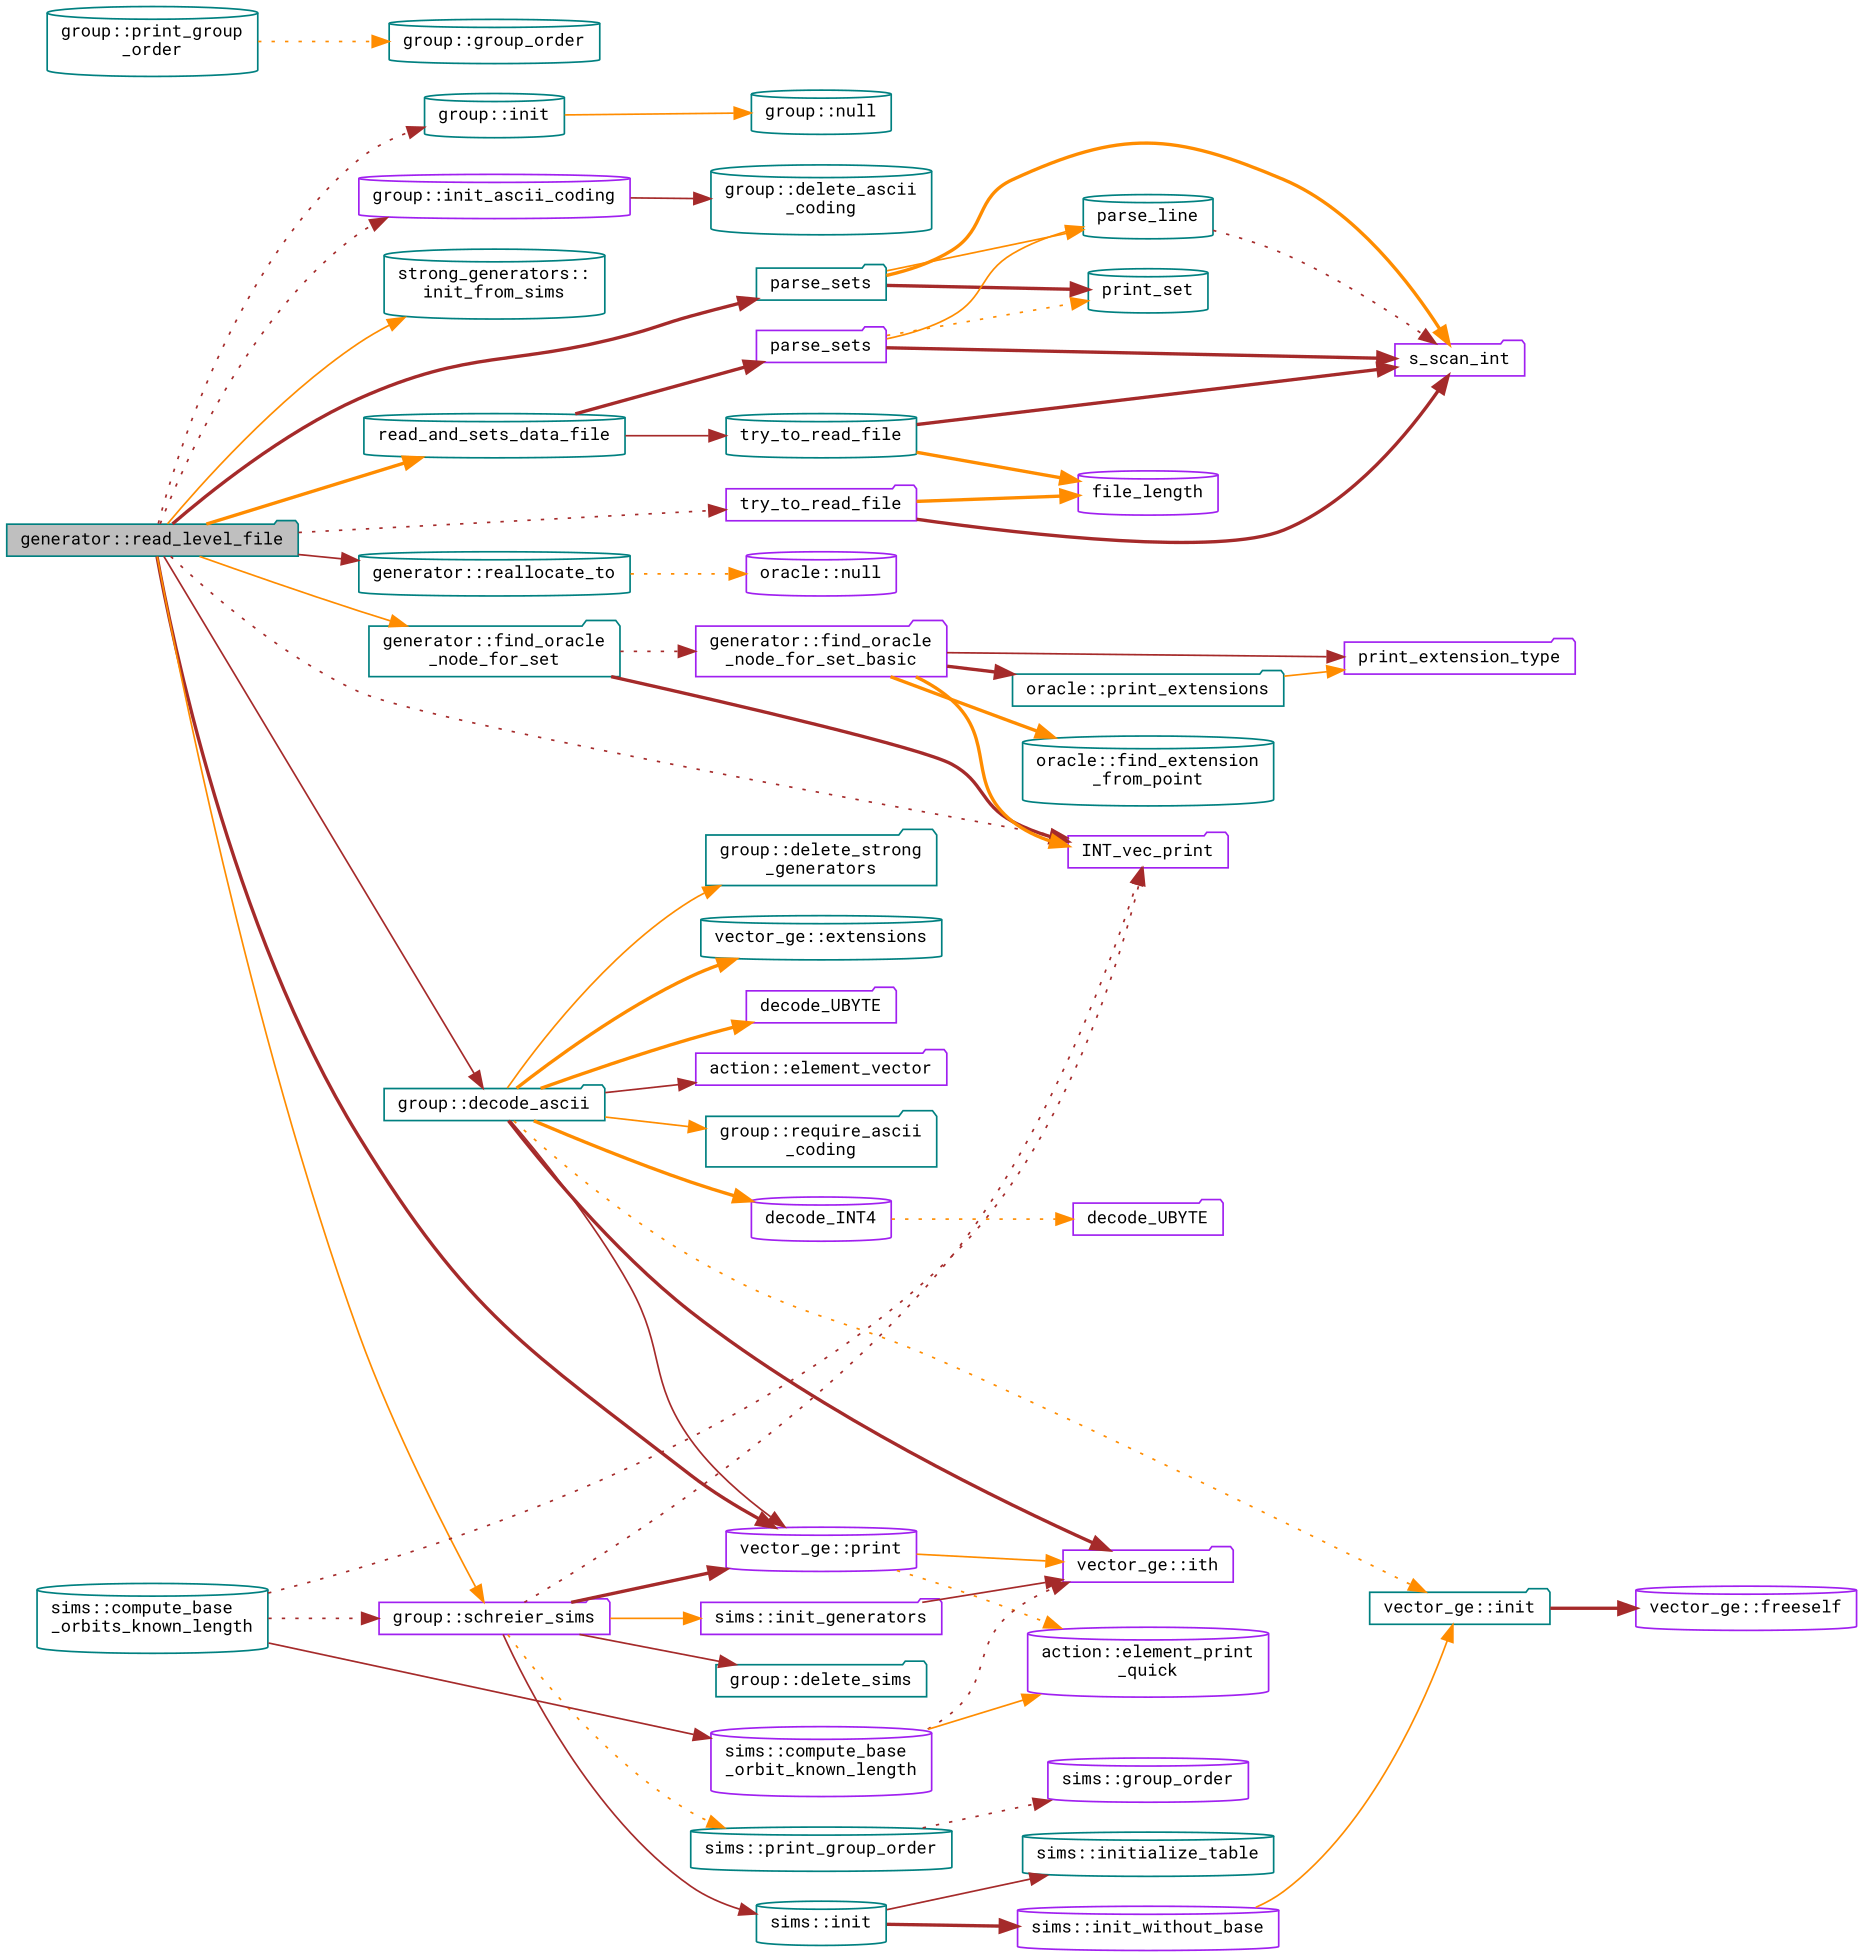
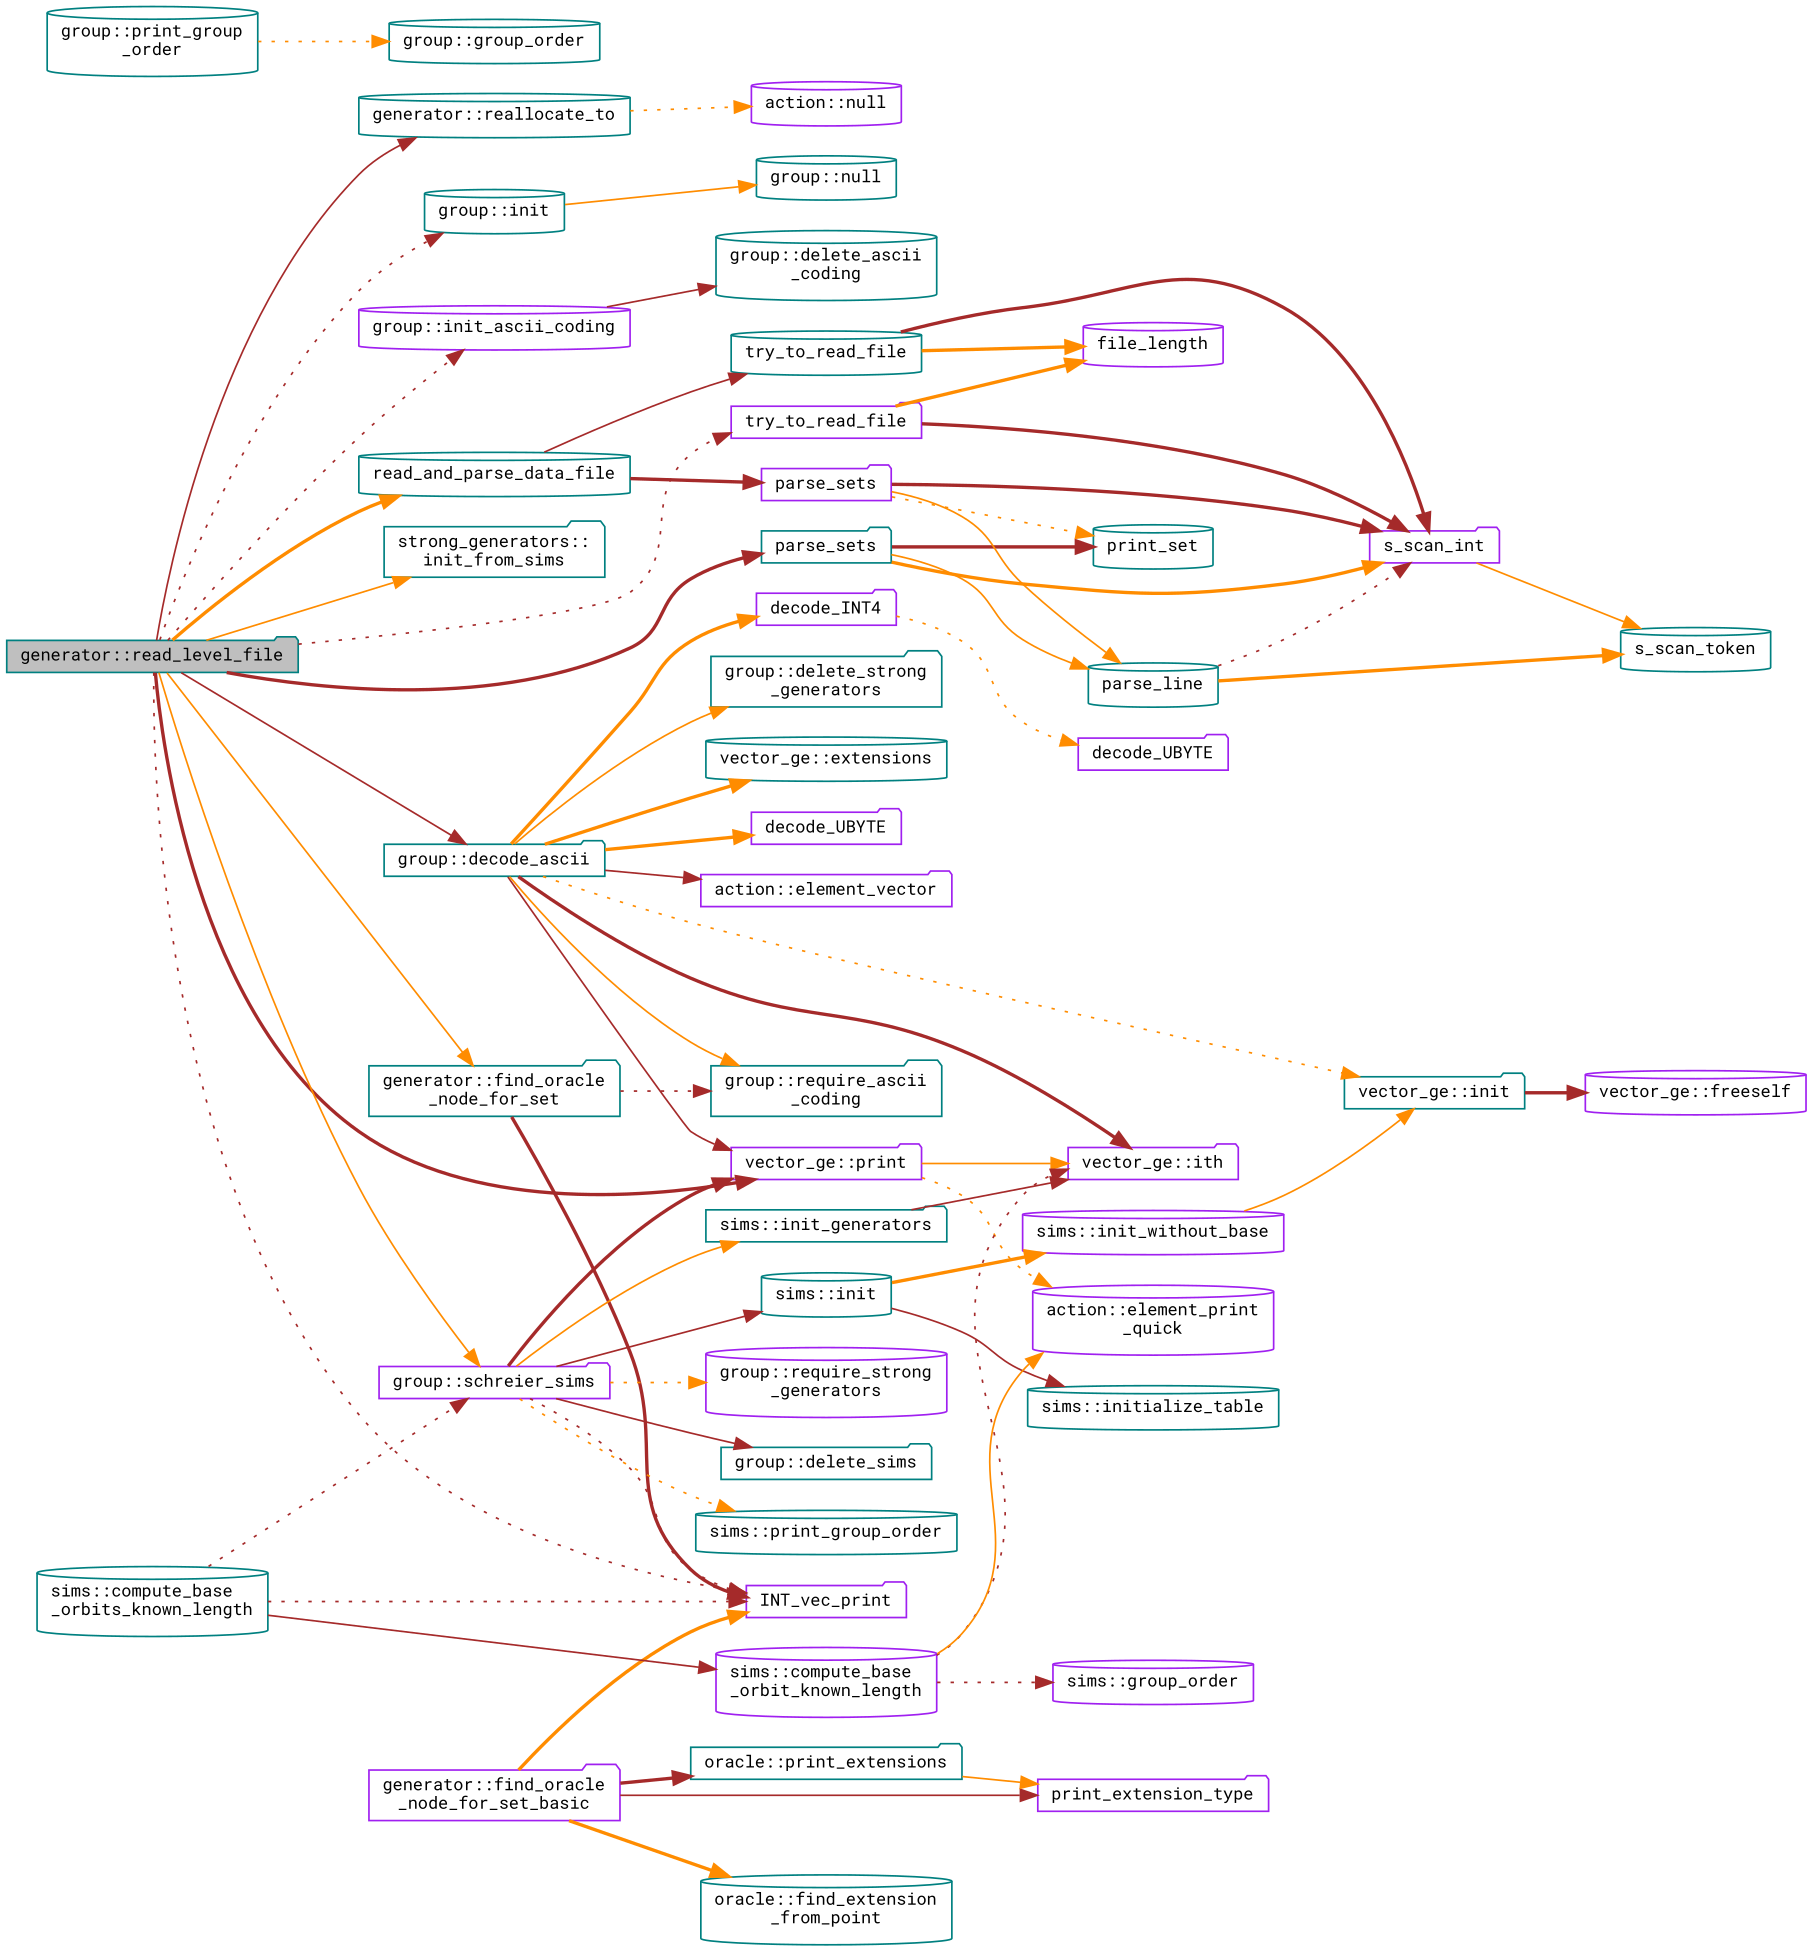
node "strong_generators:: init_from_sims": shape cylinder -> folder
node "read_and_sets_data_file": label "read_and_sets_data_file" -> "read_and_parse_data_file"
node "oracle::null": label "oracle::null" -> "action::null"
node "s_scan_token": added
edge "generator::find_oracle _node_for_set" -> "generator::find_oracle _node_for_set_basic": now "generator::find_oracle _node_for_set" -> "group::require_ascii _coding"
node "decode_INT4": shape cylinder -> folder
node "group::require_strong _generators": added
node "vector_ge::print": shape cylinder -> folder
node "sims::init_generators": color purple -> teal
edge "sims::print_group_order" -> "sims::group_order": now "sims::compute_base _orbit_known_length" -> "sims::group_order"
edge "sims::init" -> "sims::init_without_base": color brown -> darkorange
